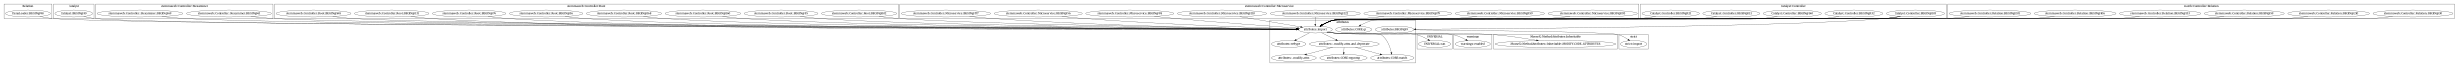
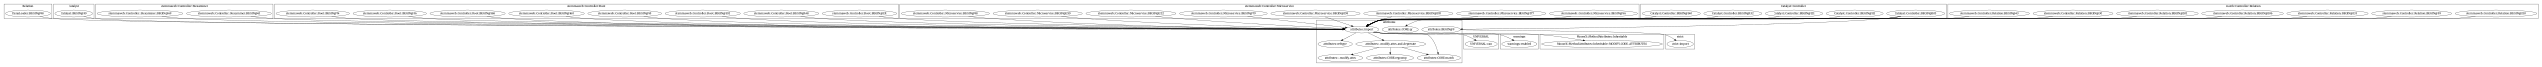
node "stemmaweb::Controller::Relation::BEGIN@43": added
